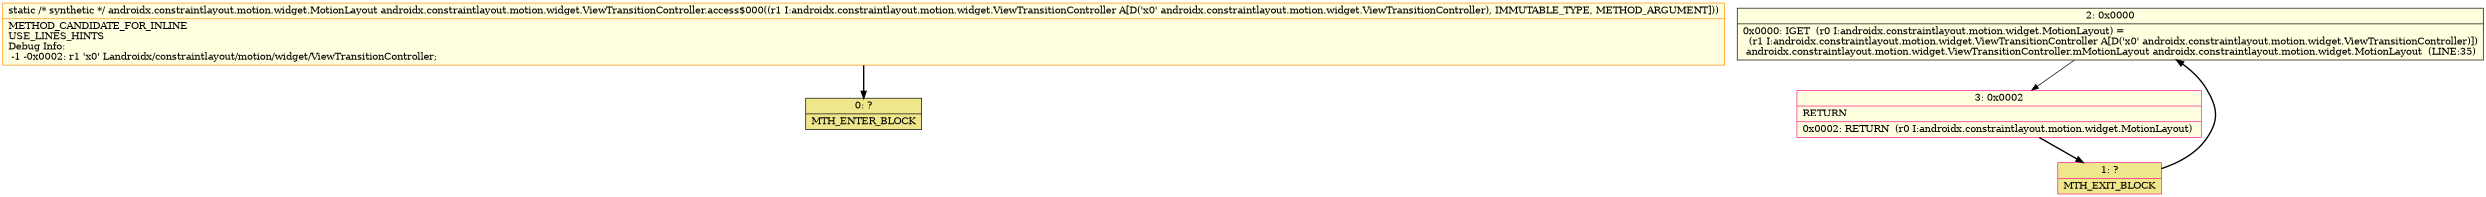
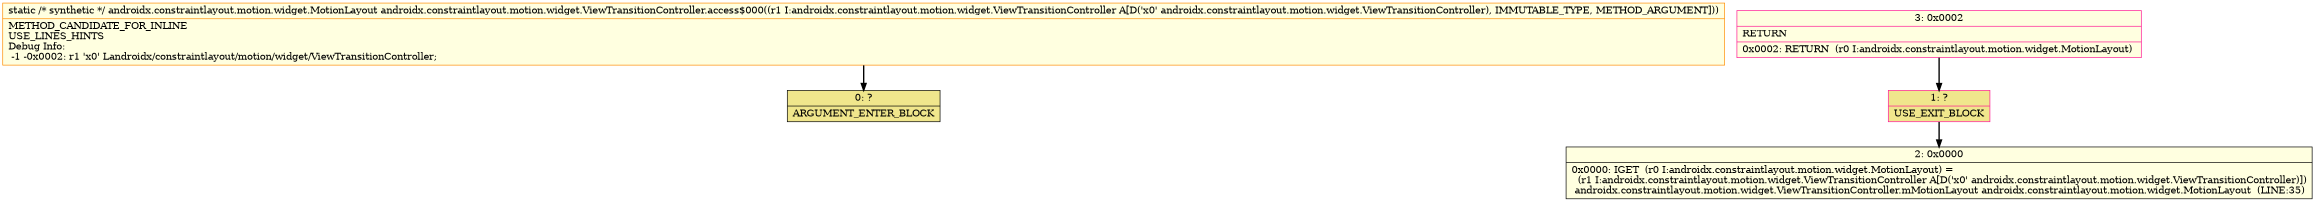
edge "2: 0x0000" -> "3: 0x0002": removed
node "0: ?": text "MTH_ENTER_BLOCK" -> "ARGUMENT_ENTER_BLOCK"
node "1: ?": text "MTH_EXIT_BLOCK" -> "USE_EXIT_BLOCK"
